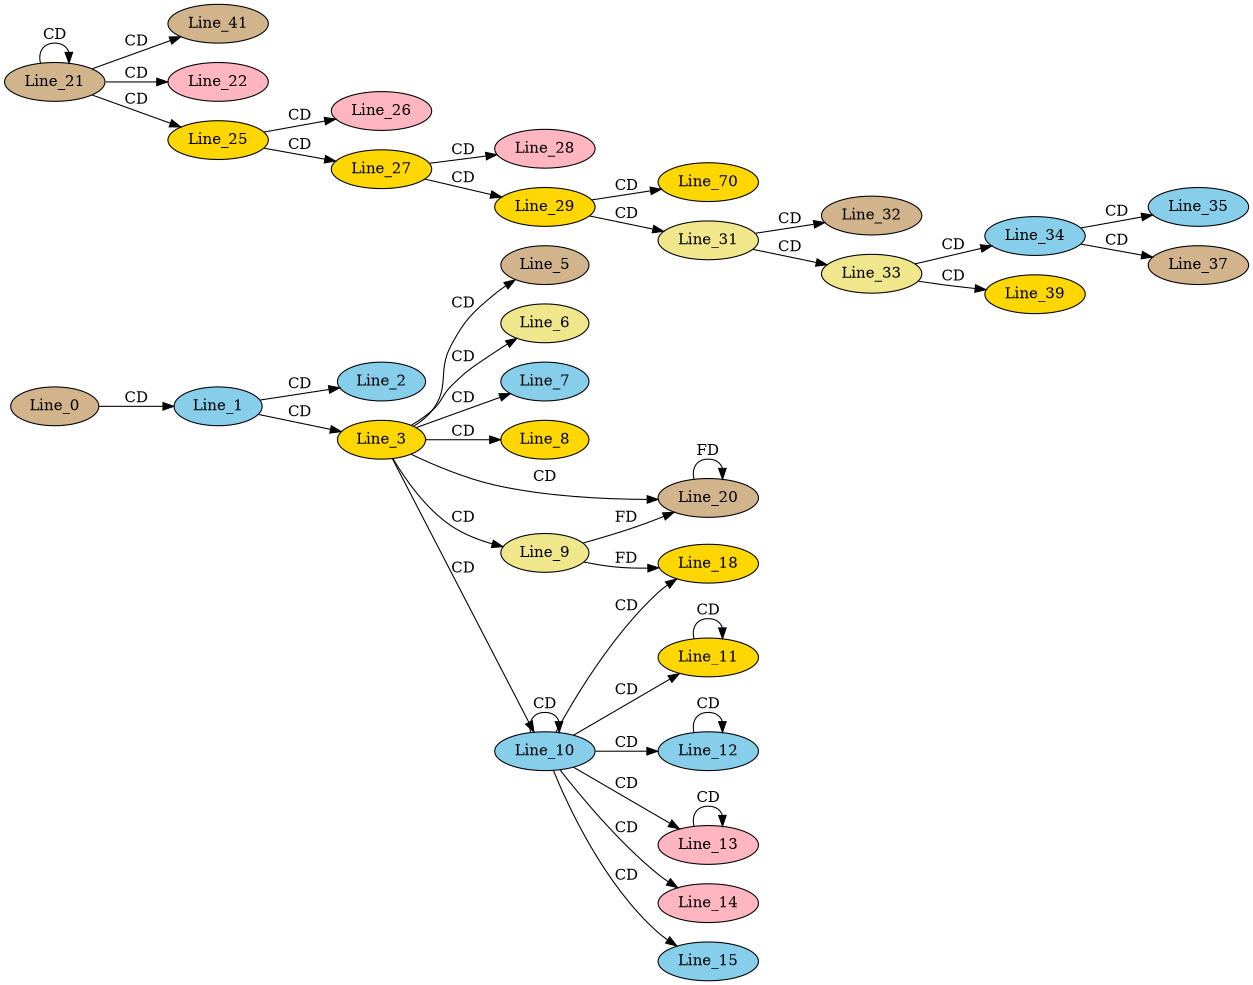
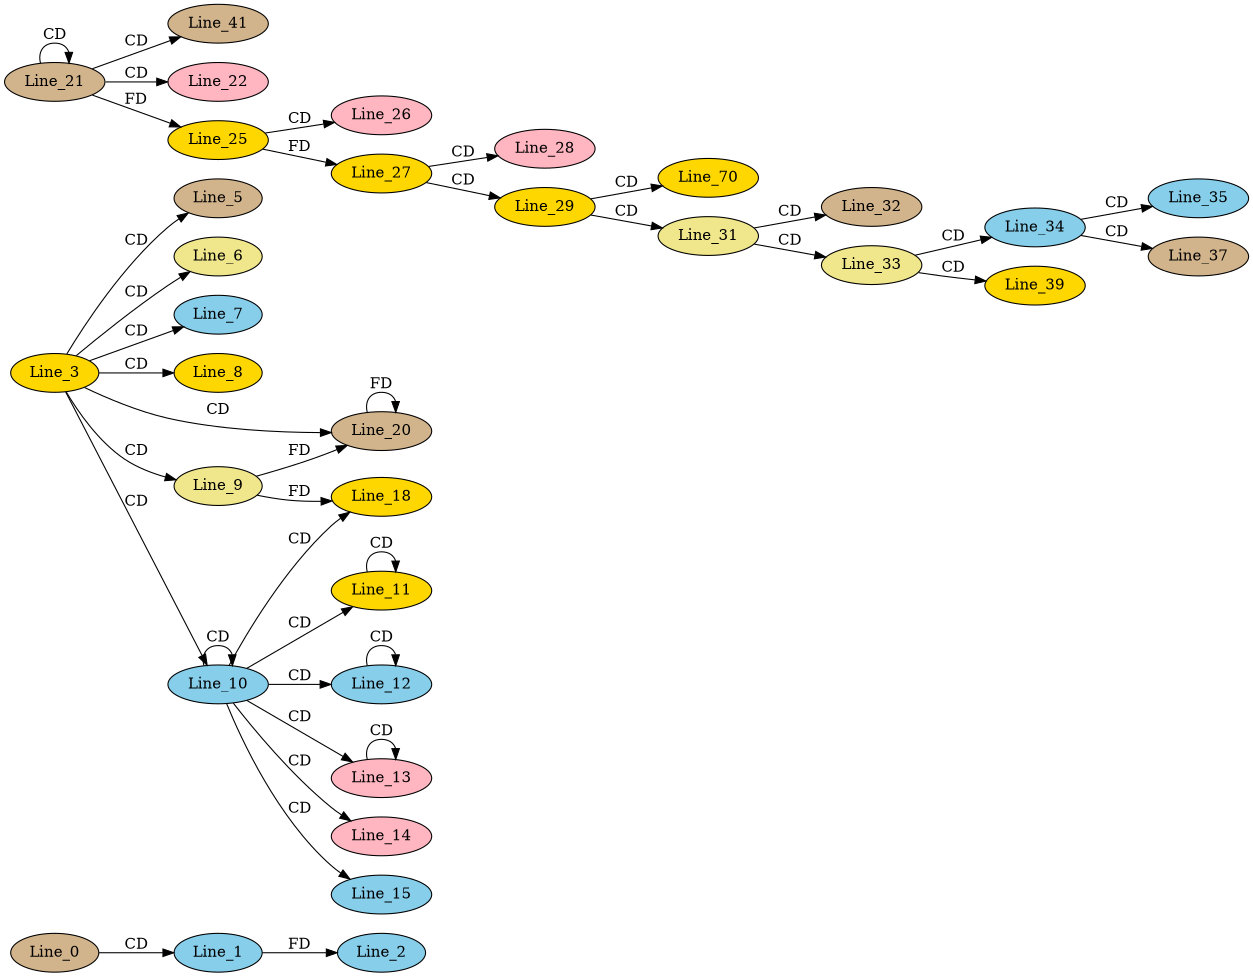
edge "Line_21" -> "Line_25": label "CD" -> "FD"
edge "Line_25" -> "Line_27": label "CD" -> "FD"
edge "Line_1" -> "Line_2": label "CD" -> "FD"
edge "Line_1" -> "Line_3": removed, label "CD"
